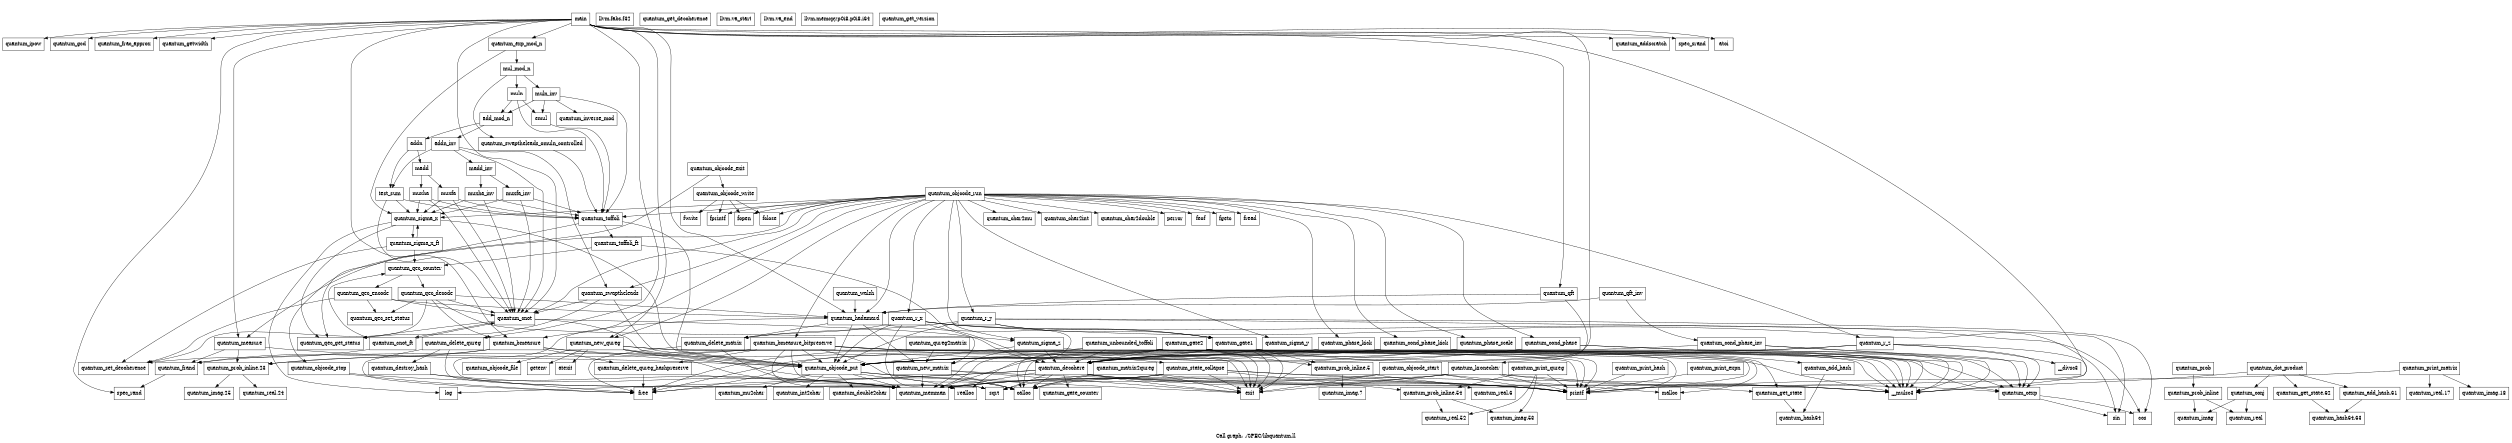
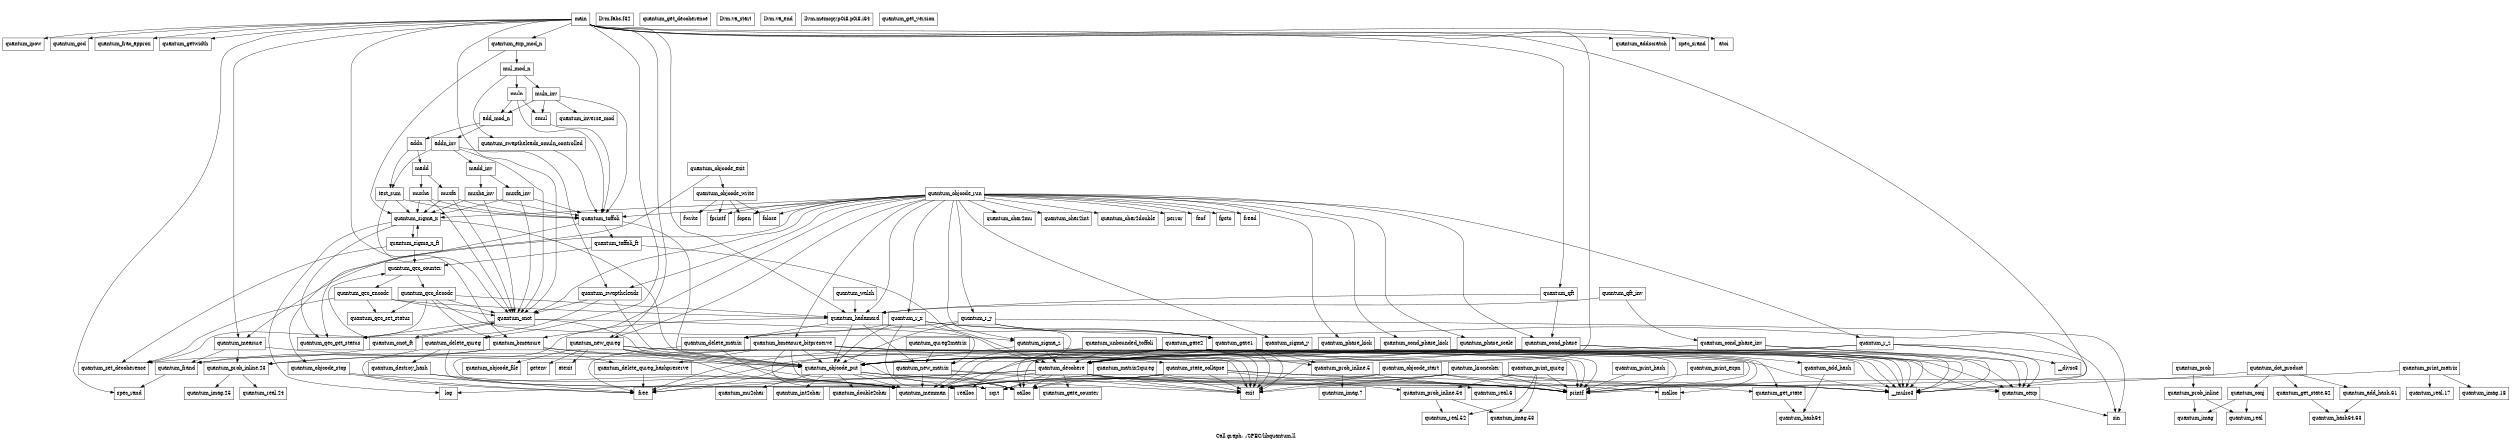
edge "quantum_qft" -> "quantum_kronecker": now "quantum_qft" -> "quantum_cond_phase"
edge "quantum_matrix2qureg" -> "calloc": removed
node "cos": removed
